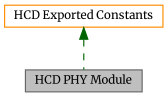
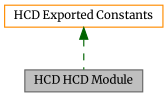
node "HCD PHY Module": label "HCD PHY Module" -> "HCD HCD Module"
